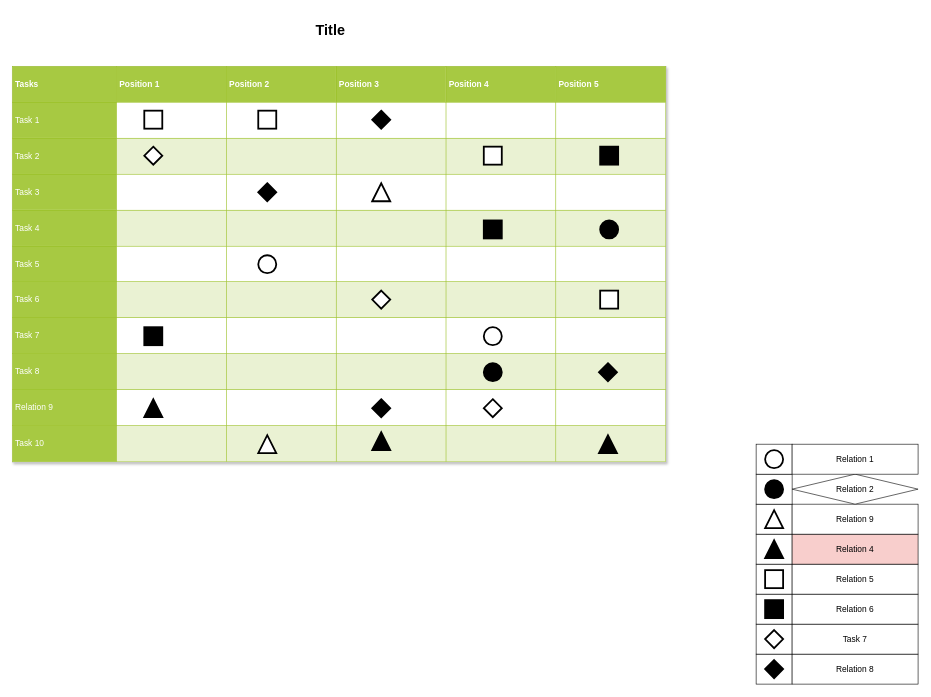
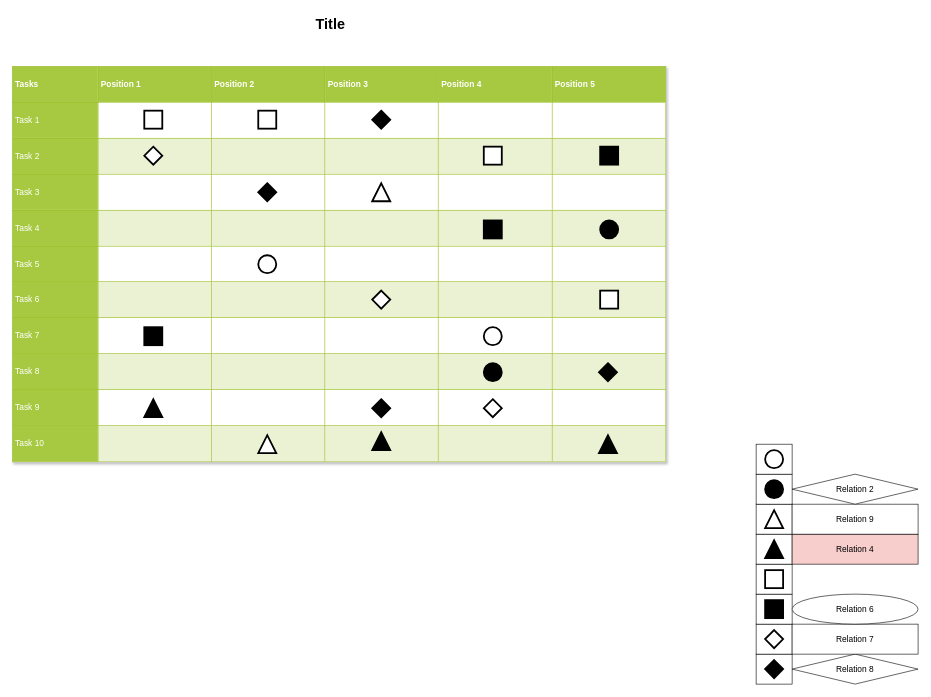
node "Title": moved (330, 30) -> (330, 24)
node "TasksPosition 1Position 2Position 3Position 4Position 5 Task 1 Task 2 Task 3 Task 4 Task 5 Task 6 Task 7 Task 8 Relation 9 Task 10": label "TasksPosition 1Position 2Position 3Position 4Position 5 Task 1 Task 2 Task 3 Task 4 Task 5 Task 6 Task 7 Task 8 Relation 9 Task 10" -> "TasksPosition 1Position 2Position 3Position 4Position 5 Task 1 Task 2 Task 3 Task 4 Task 5 Task 6 Task 7 Task 8 Task 9 Task 10"
node "Relation 1": removed
node "Relation 5": removed
node "Relation 6": shape rectangle -> ellipse
node "Task 7": label "Task 7" -> "Relation 7"
node "Relation 8": shape rectangle -> diamond
